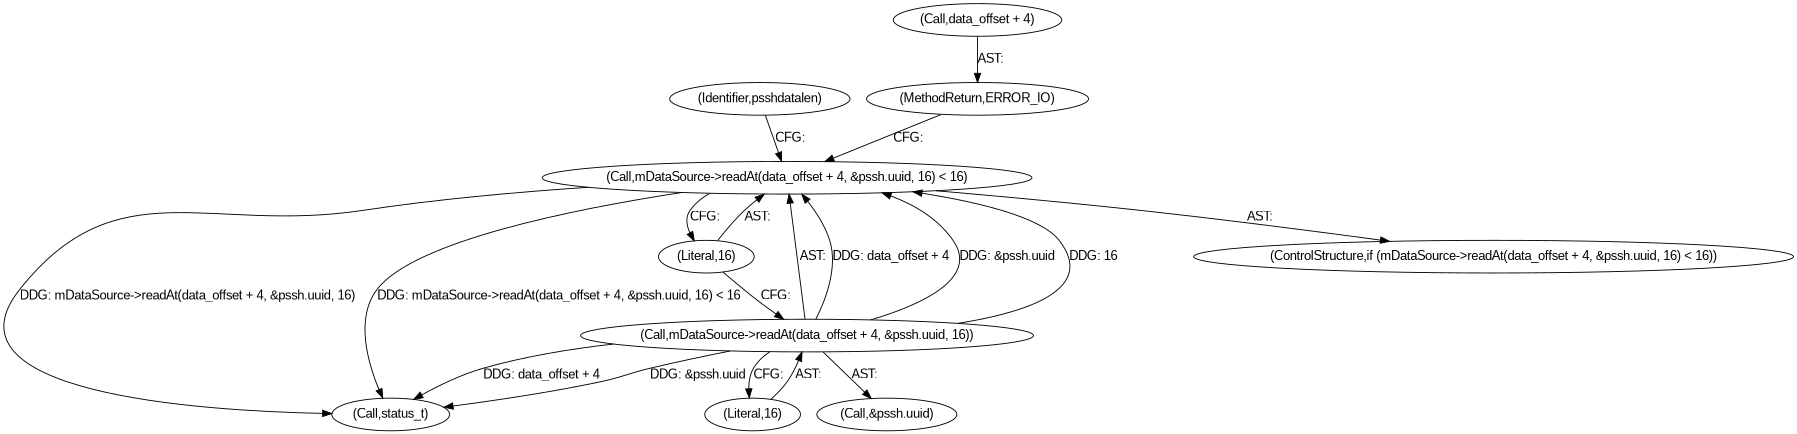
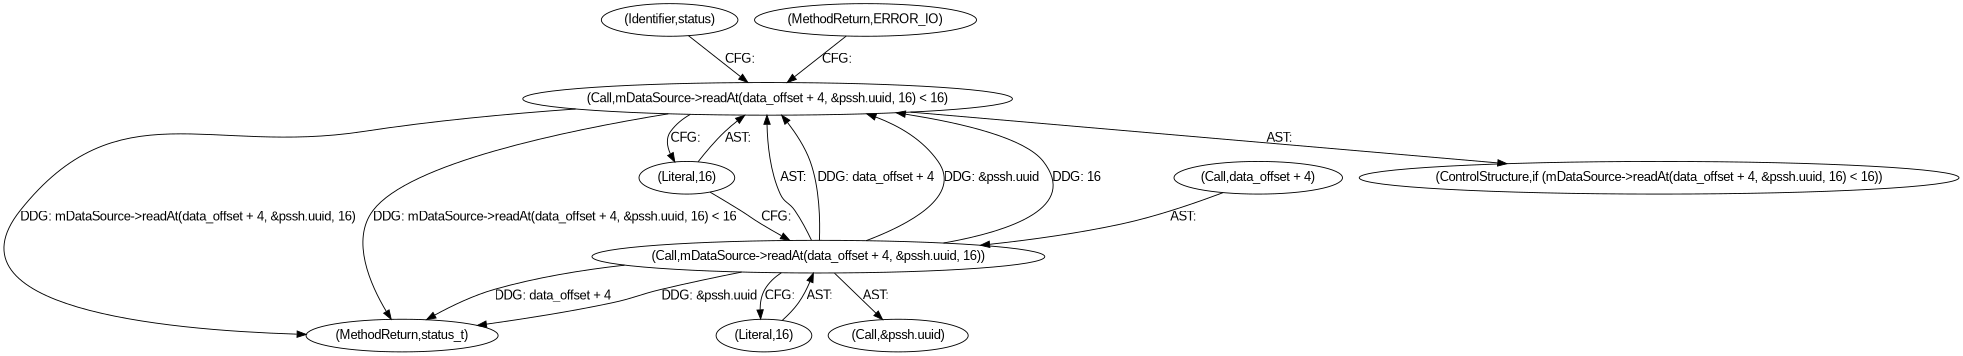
edge "(Call,data_offset + 4)" -> "(MethodReturn,ERROR_IO)": now "(Call,data_offset + 4)" -> "(Call,mDataSource->readAt(data_offset + 4, &pssh.uuid, 16))"
node "(Identifier,psshdatalen)": label "(Identifier,psshdatalen)" -> "(Identifier,status)"
node "(Call,status_t)": label "(Call,status_t)" -> "(MethodReturn,status_t)"
